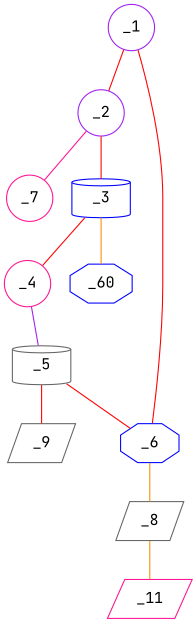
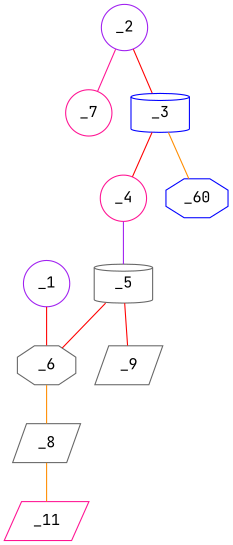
edge "_1" -- "_2": removed
node "_6": color blue -> gray40
